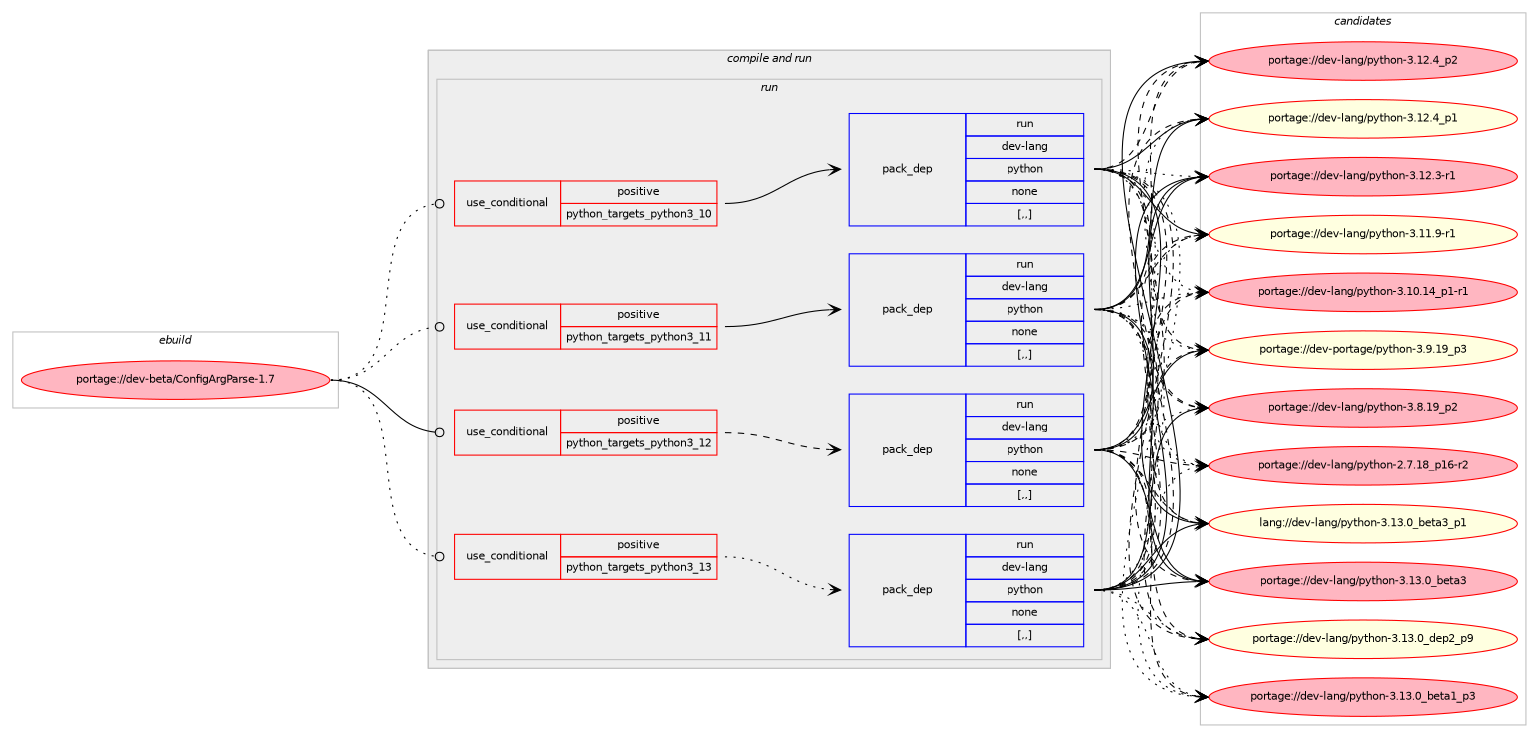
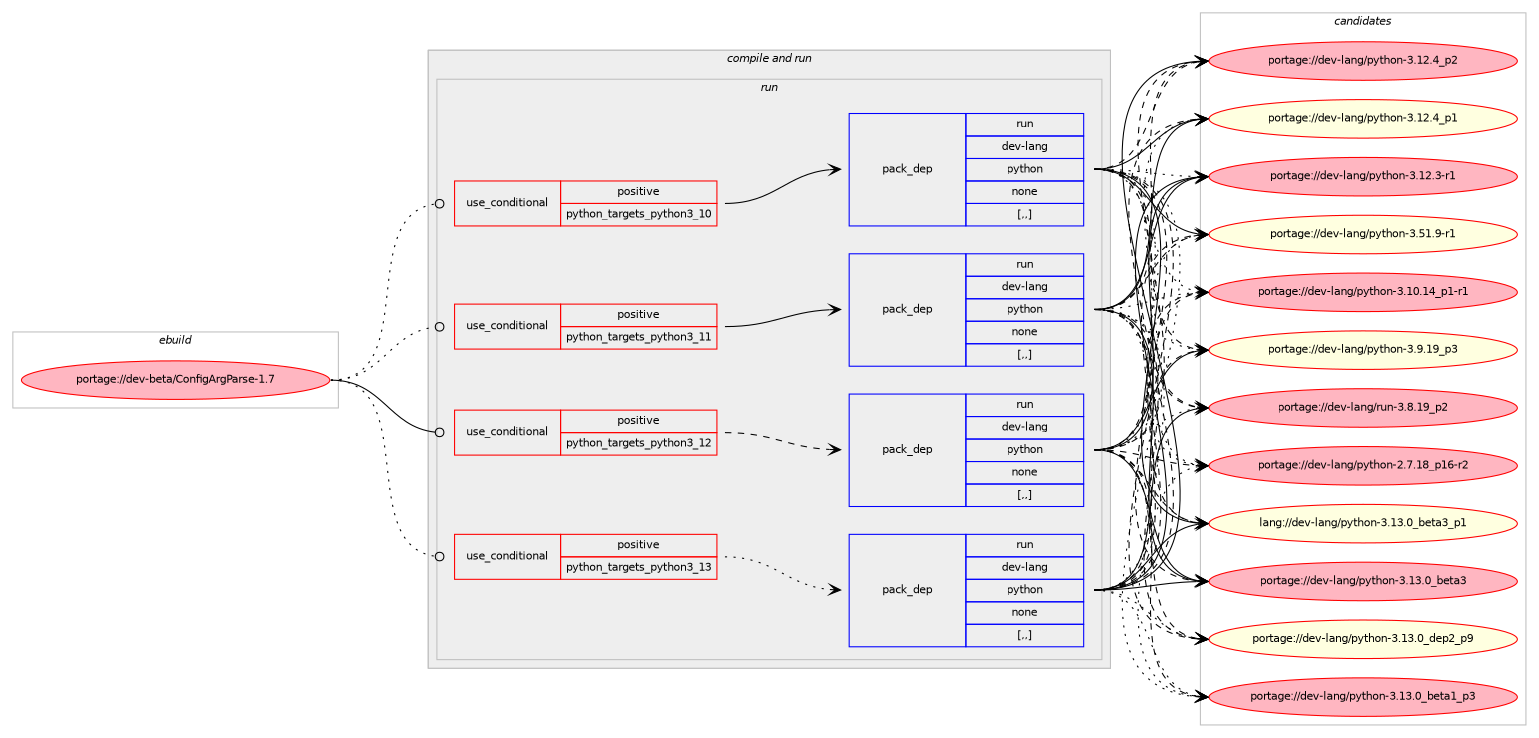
node "portage://dev-lang/python-3.11.9-r1": label "portage://dev-lang/python-3.11.9-r1" -> "portage://dev-lang/python-3.51.9-r1"
node "portage://dev-portage/python-3.9.19_p3": label "portage://dev-portage/python-3.9.19_p3" -> "portage://dev-lang/python-3.9.19_p3"
node "portage://dev-lang/python-3.8.19_p2": label "portage://dev-lang/python-3.8.19_p2" -> "portage://dev-lang/run-3.8.19_p2"
